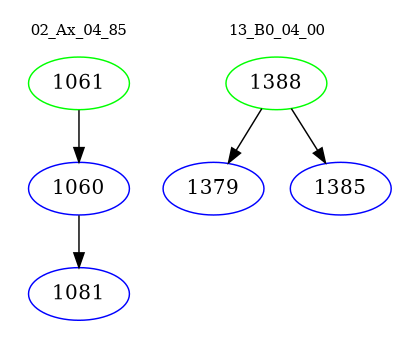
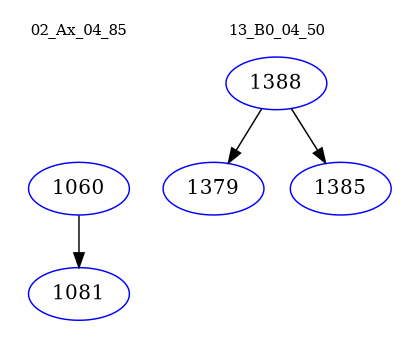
cluster "13_B0_04_00": label "13_B0_04_00" -> "13_B0_04_50"
node "1061": removed
node "1388": color green -> blue
